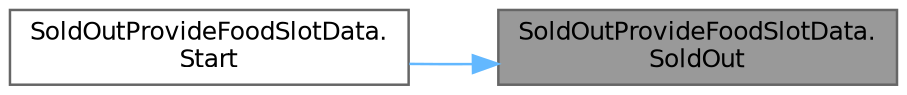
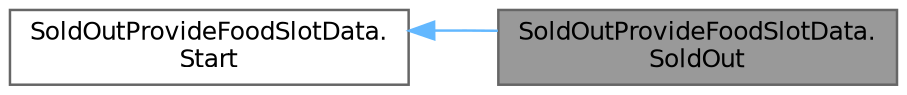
edge "SoldOutProvideFoodSlotData. Start" -> "SoldOutProvideFoodSlotData. SoldOut": reversed
